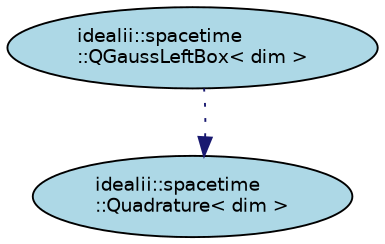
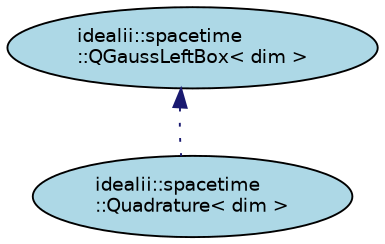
edge "idealii::spacetime ::QGaussLeftBox< dim >" -> "idealii::spacetime ::Quadrature< dim >": reversed
